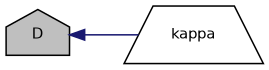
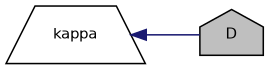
edge "kappa" -> "D": reversed
